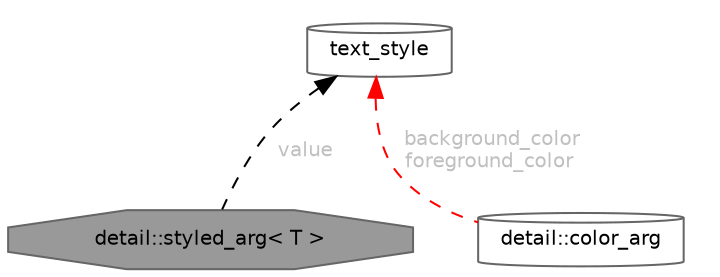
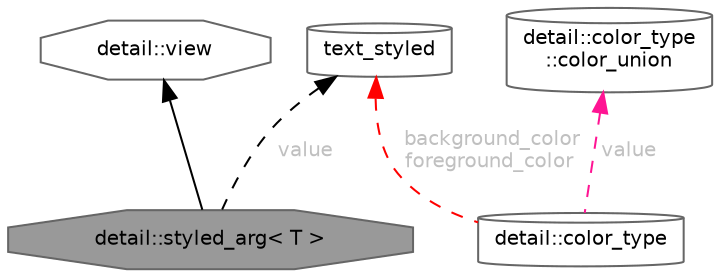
node "detail::view": added
node "text_style": label "text_style" -> "text_styled"
node "detail::color_type ::color_union": added
node "detail::color_arg": label "detail::color_arg" -> "detail::color_type"
